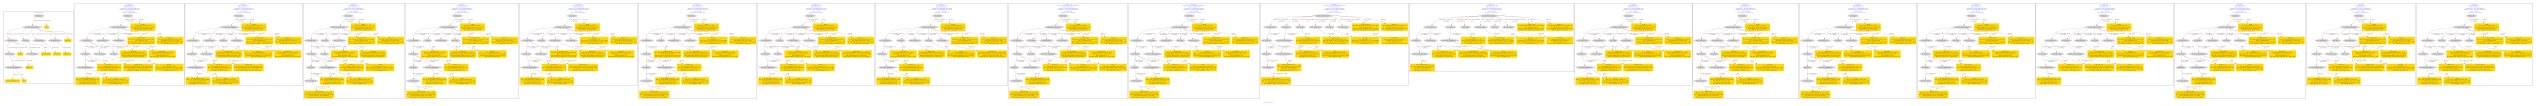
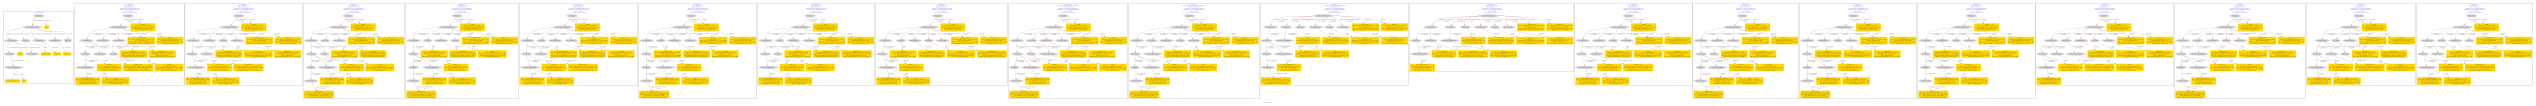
node "object_uri": fillcolor gold -> lightgray
node "person_uri": removed
